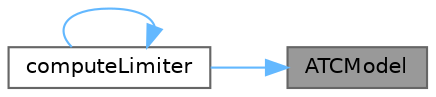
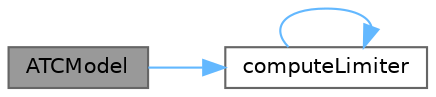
edge "computeLimiter" -> "ATCModel": reversed
